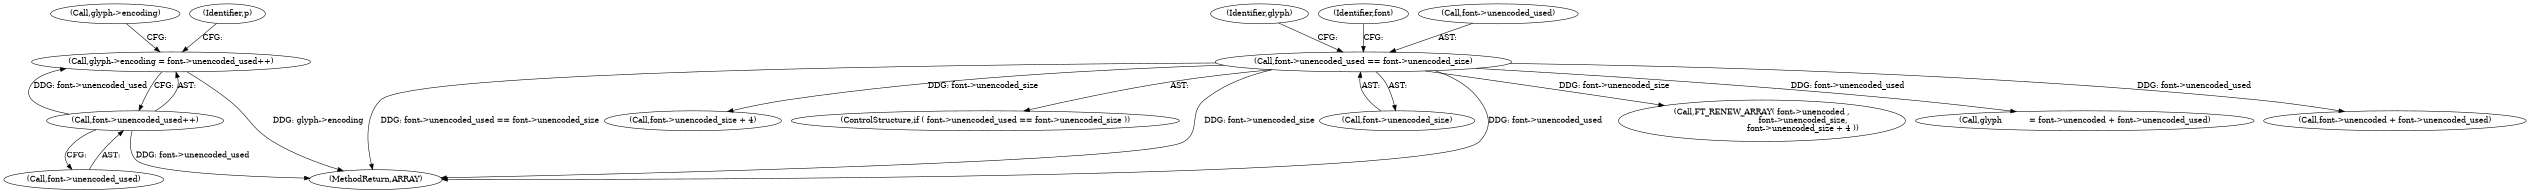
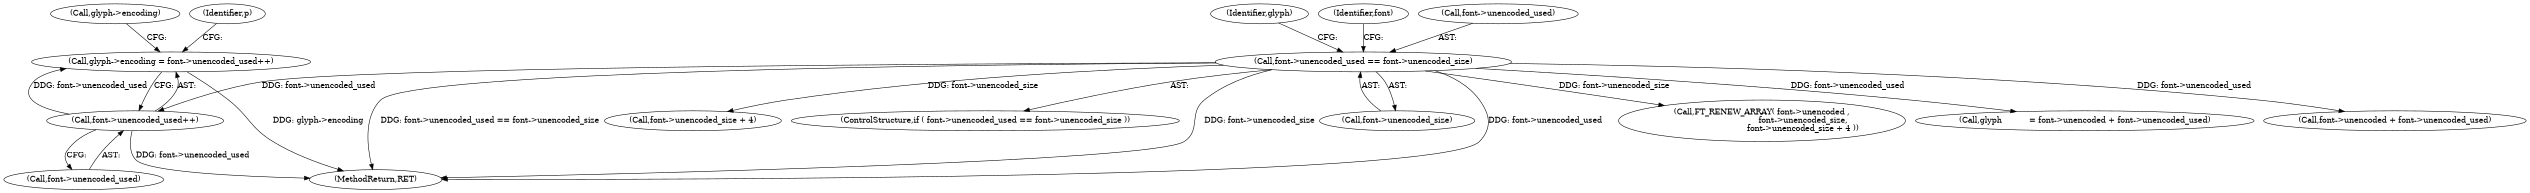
edge "(Call,font->unencoded_used == font->unencoded_size)" -> "(Call,font->unencoded_used++)": added, label "DDG: font->unencoded_used"
node "(MethodReturn,ARRAY)": label "(MethodReturn,ARRAY)" -> "(MethodReturn,RET)"
